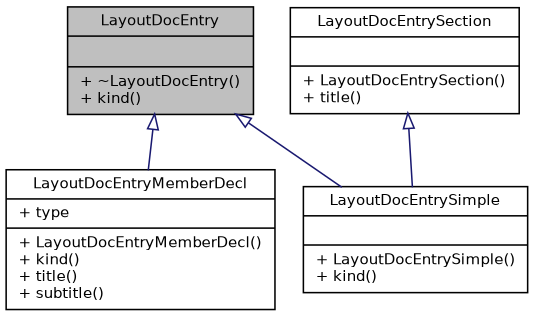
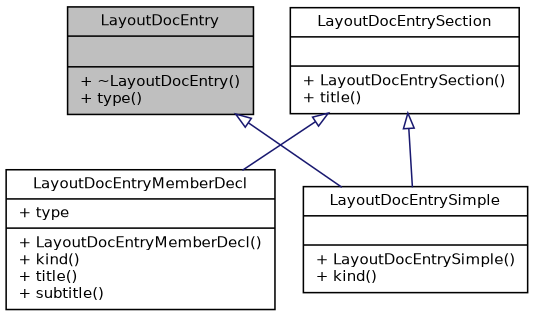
node "LayoutDocEntry": text "+ kind()" -> "+ type()"
edge "LayoutDocEntryMemberDecl" -> "LayoutDocEntry": now "LayoutDocEntryMemberDecl" -> "LayoutDocEntrySection"
